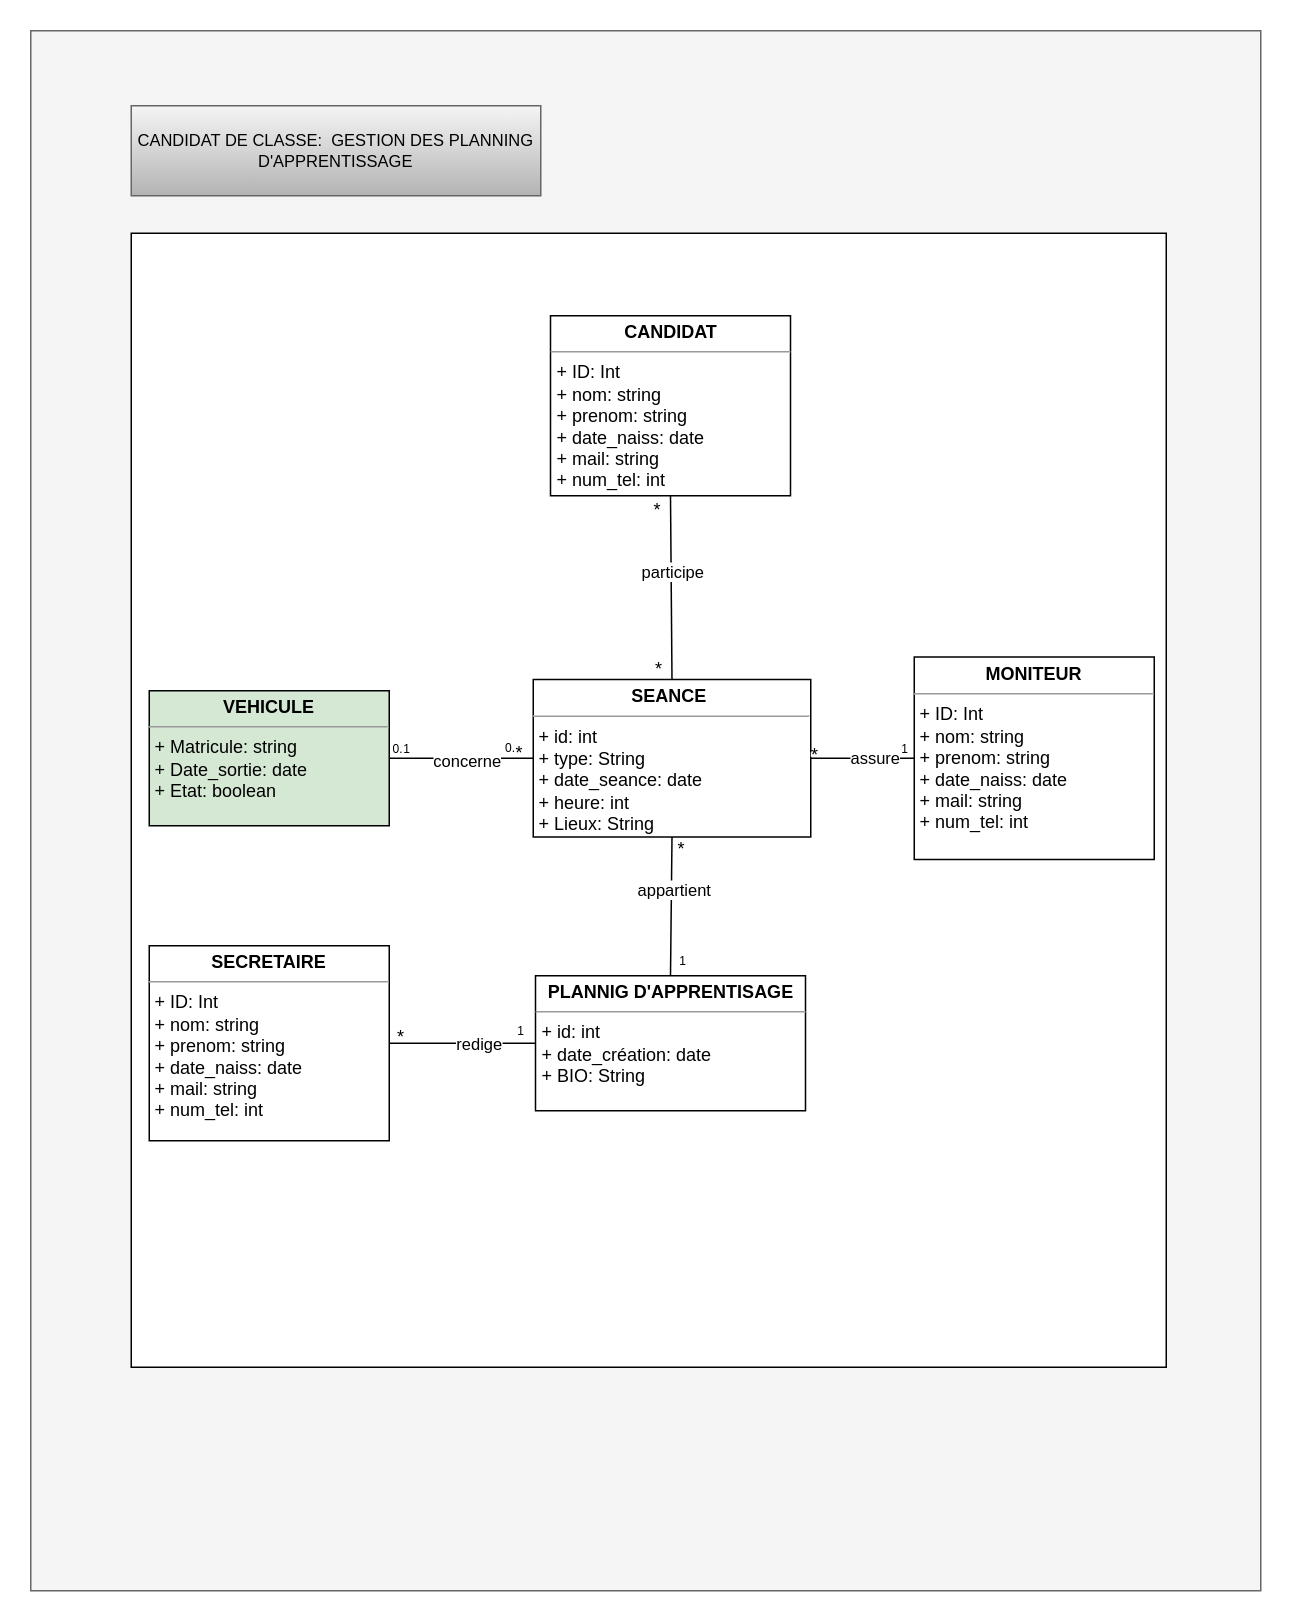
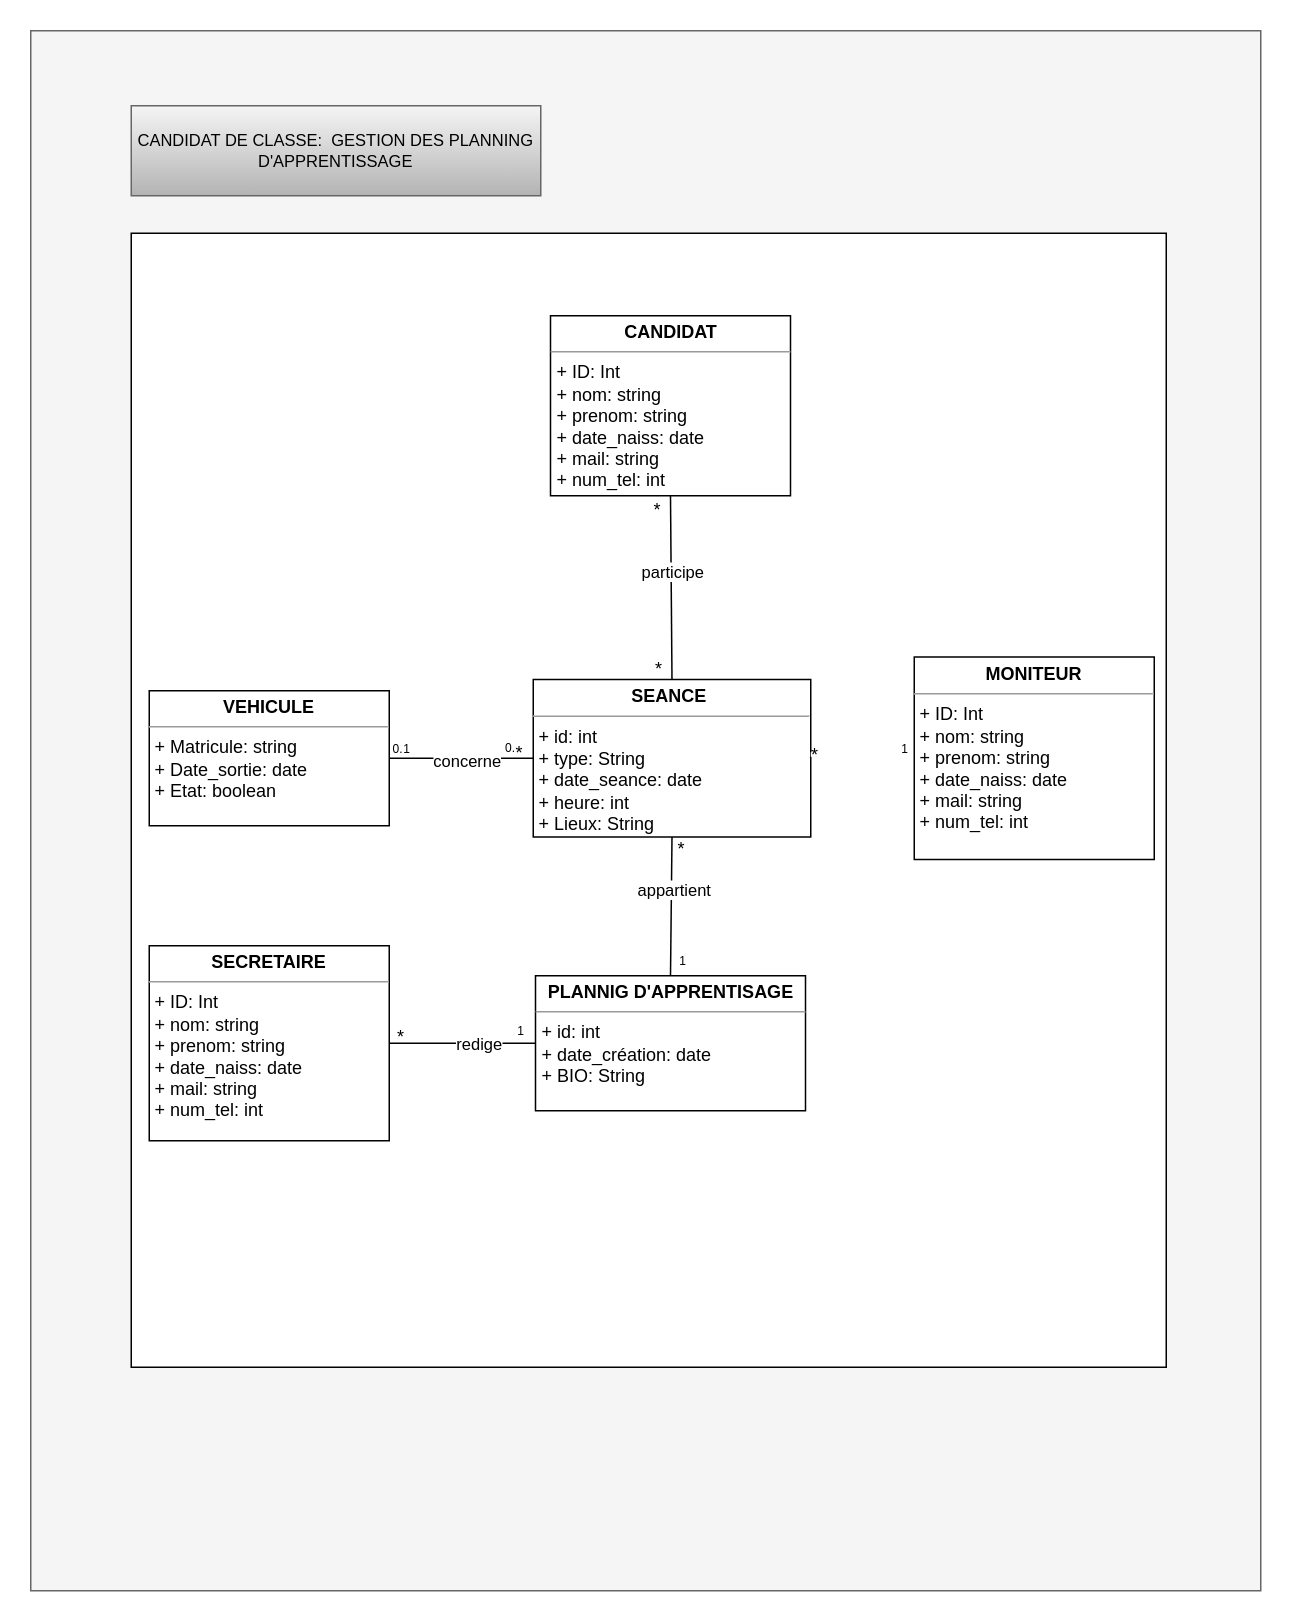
node "VEHICULE + Matricule: string + Date_sortie: date + Etat: boolean": fillcolor #d5e8d4 -> #ffffff
edge "SEANCE + id: int + type: String + date_seance: date + heure: int + Lieux: String" -- "MONITEUR + ID: Int + nom: string + prenom: string + date_naiss: date + mail: string + num_tel: int": removed, label "assure"
